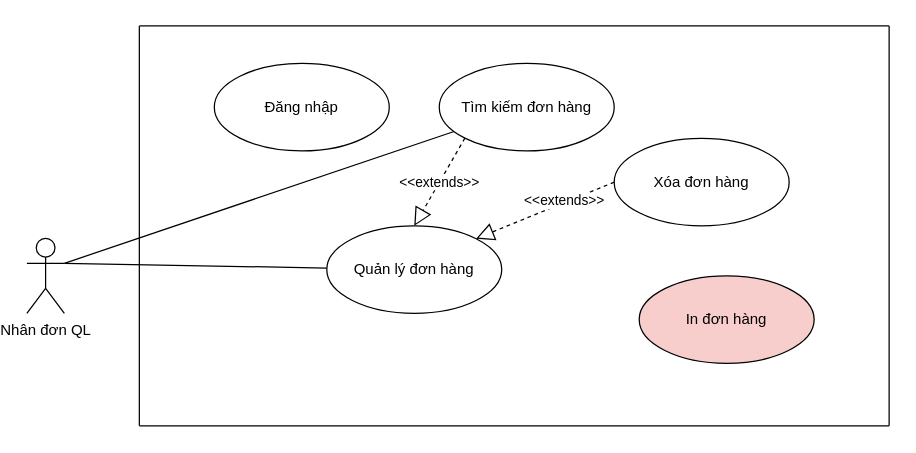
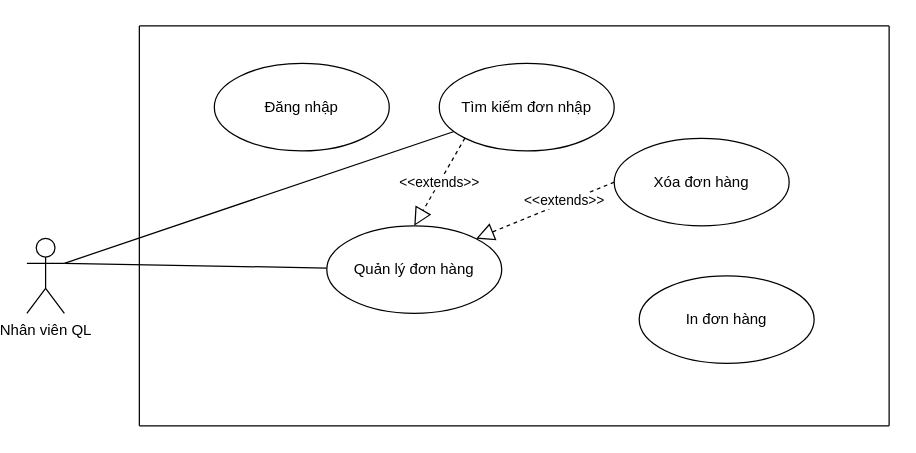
node "Tìm kiếm đơn hàng": label "Tìm kiếm đơn hàng" -> "Tìm kiếm đơn nhập"
node "In đơn hàng": fillcolor #f8cecc -> #ffffff
node "Nhân đơn QL": label "Nhân đơn QL" -> "Nhân viên QL"
